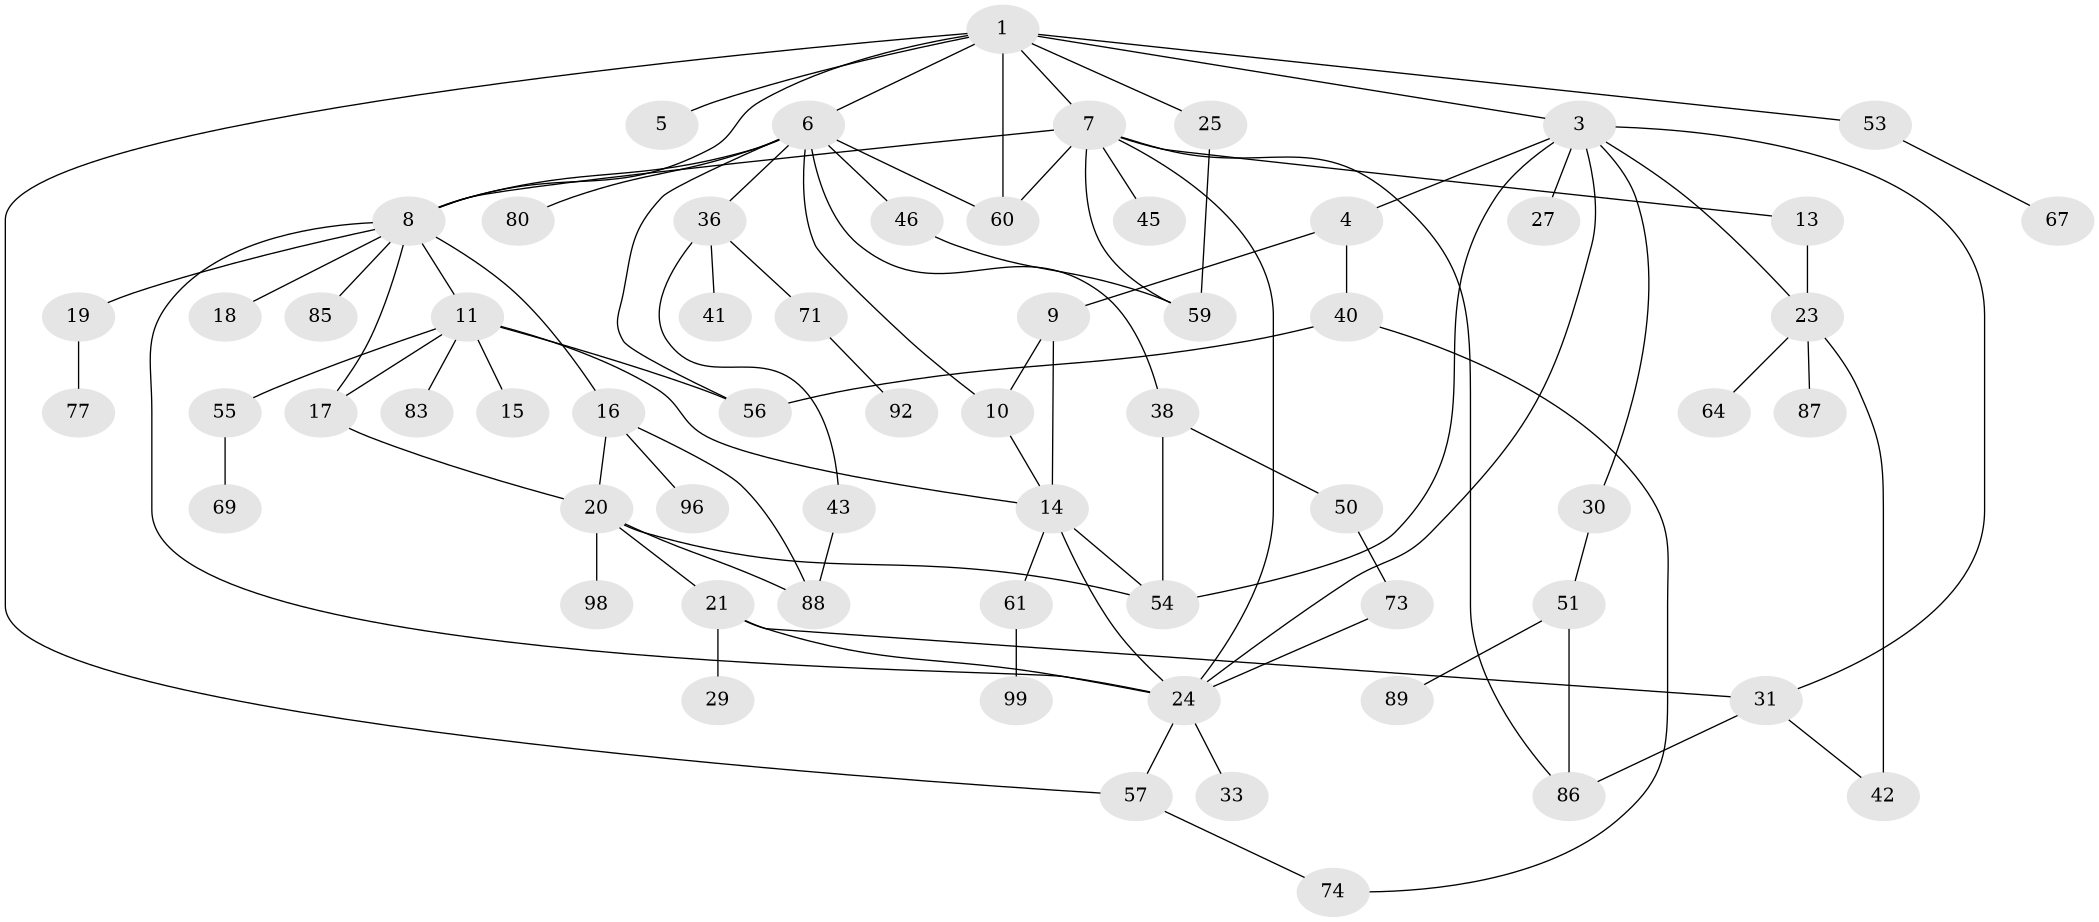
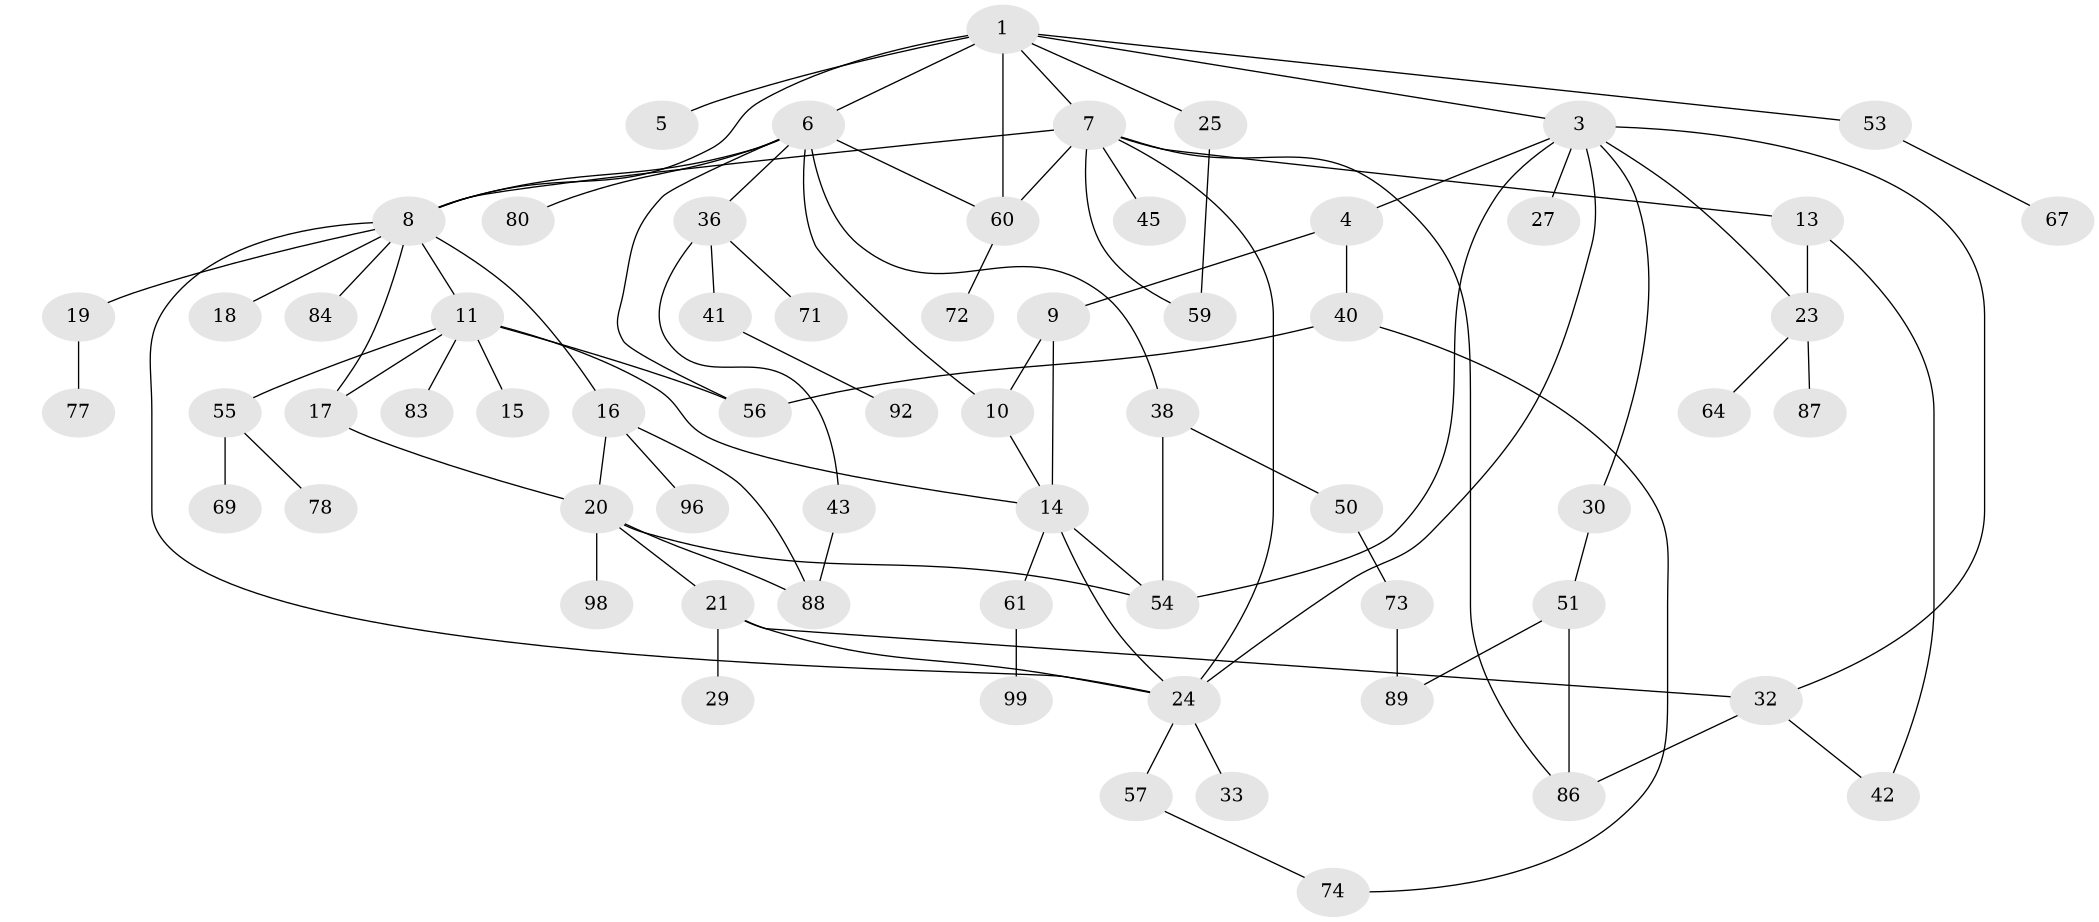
node "46": removed
node "85": label "85" -> "84"
node "72": added
edge "71" -- "92": now "41" -- "92"
edge "1" -- "57": removed
node "78": added
edge "23" -- "42": now "13" -- "42"
edge "73" -- "24": now "73" -- "89"
node "31": label "31" -> "32"
